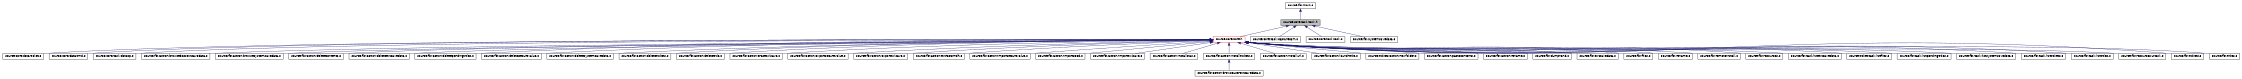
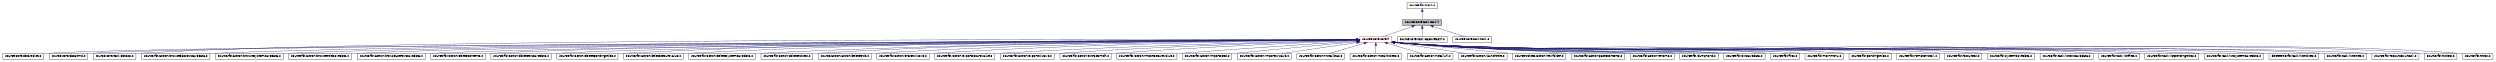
edge "source/fbi/systemsavedata.c" -> "source/core/task/task.h": now "source/fbi/systemsavedata.c" -> "source/core/core.h"
node "source/fbi/action/browsetitlesavedata.c": added
node "source/fbi/action/deletetitle.c": label "source/fbi/action/deletetitle.c" -> "source/action/action/deletetitle.c"
node "source/fbi/rename.c": label "source/fbi/rename.c" -> "source/fbi/mainmenu.c"
node "source/ticket/task/listfiles.c": label "source/ticket/task/listfiles.c" -> "source/fbi/task/listfiles.c"
node "source/fbi/pendingtitles.c": added
node "source/fbi/task/listtickets.c": label "source/fbi/task/listtickets.c" -> "deletetitle/fbi/task/listtickets.c"
edge "source/fbi/action/browseuserextsavedata.c" -> "source/fbi/action/installtickets.c": now "source/fbi/action/browseuserextsavedata.c" -> "source/core/core.h"
